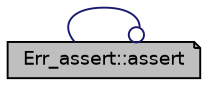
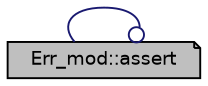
node "Err_assert::assert": label "Err_assert::assert" -> "Err_mod::assert"
